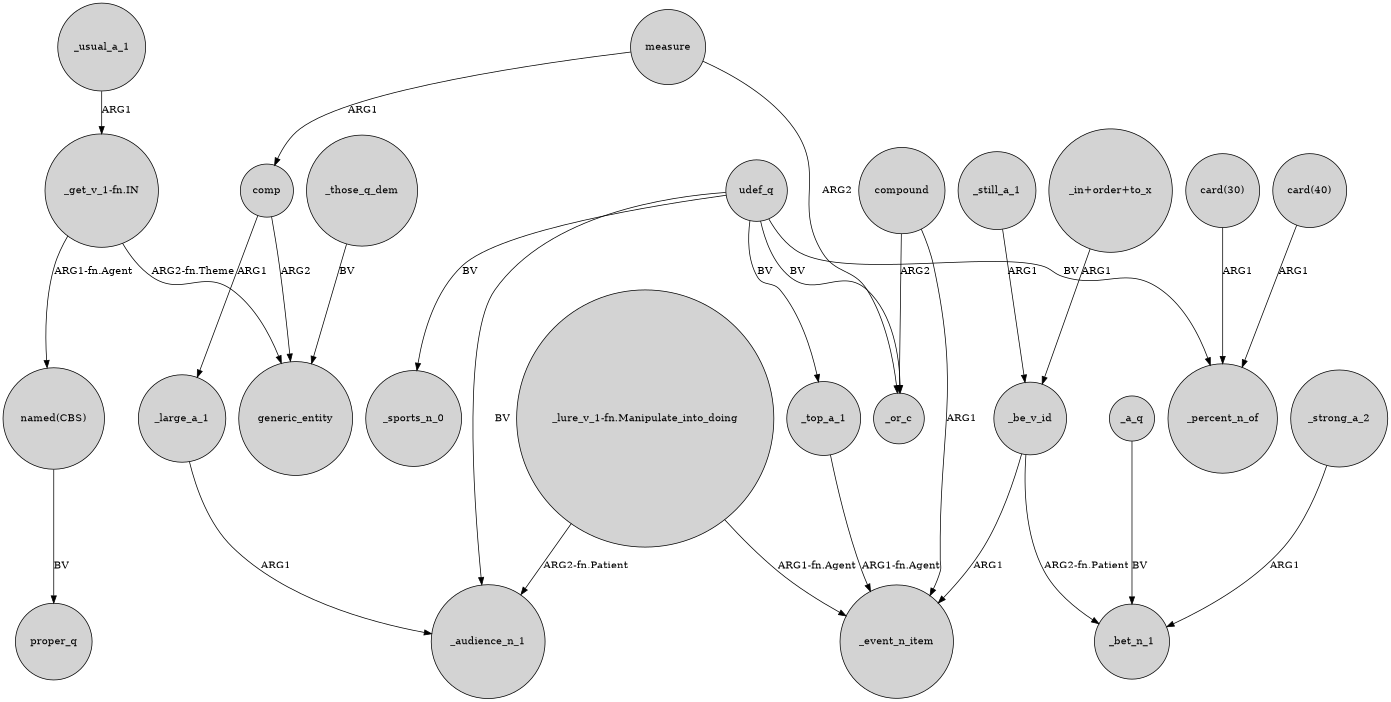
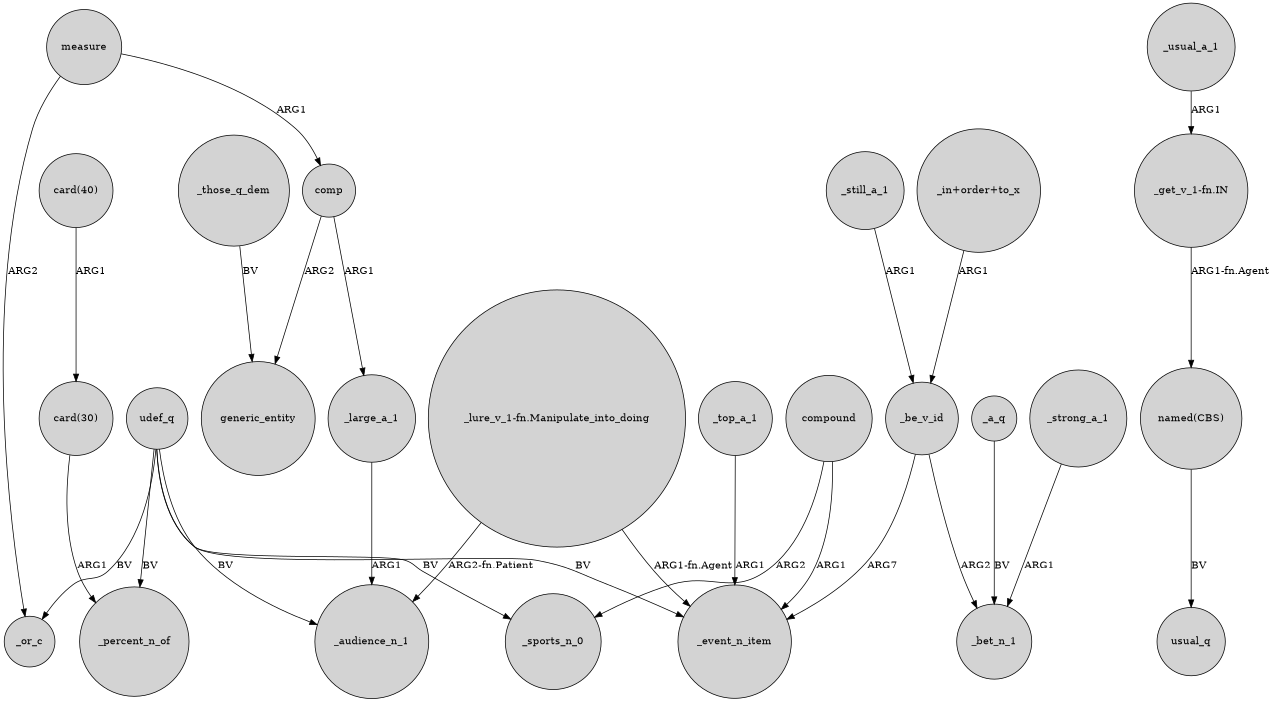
edge "_get_v_1-fn.IN" -> "generic_entity": removed, label "ARG2-fn.Theme"
edge "udef_q" -> "_top_a_1": now "udef_q" -> "_event_n_item"
edge "card(40)" -> "_percent_n_of": now "card(40)" -> "card(30)"
edge "compound" -> "_or_c": now "compound" -> "_sports_n_0"
node "_strong_a_2": label "_strong_a_2" -> "_strong_a_1"
edge "_top_a_1" -> "_event_n_item": label "ARG1-fn.Agent" -> "ARG1"
edge "_be_v_id" -> "_event_n_item": label "ARG1" -> "ARG7"
edge "_be_v_id" -> "_bet_n_1": label "ARG2-fn.Patient" -> "ARG2"
node "proper_q": label "proper_q" -> "usual_q"
